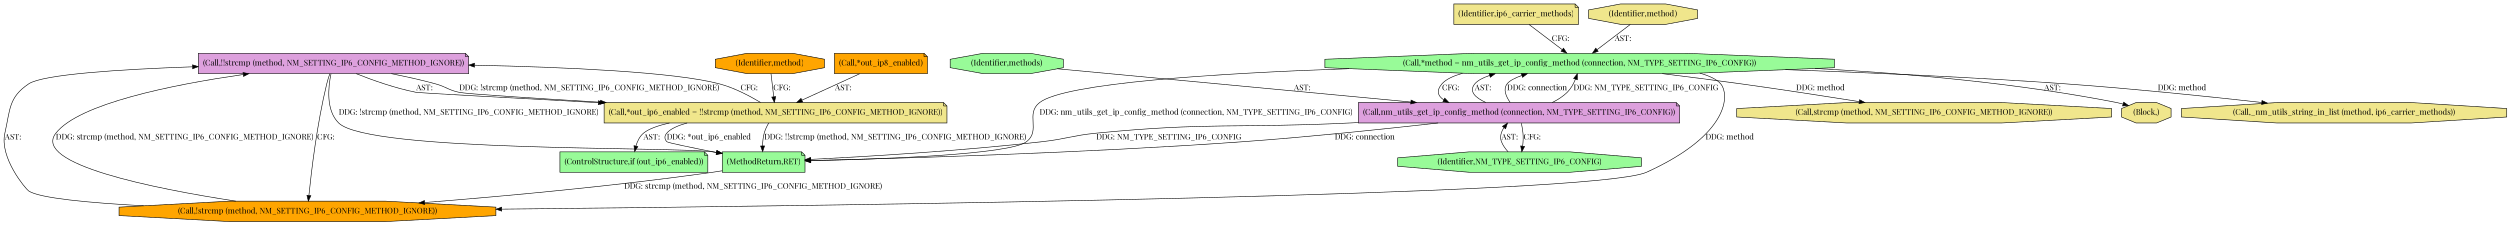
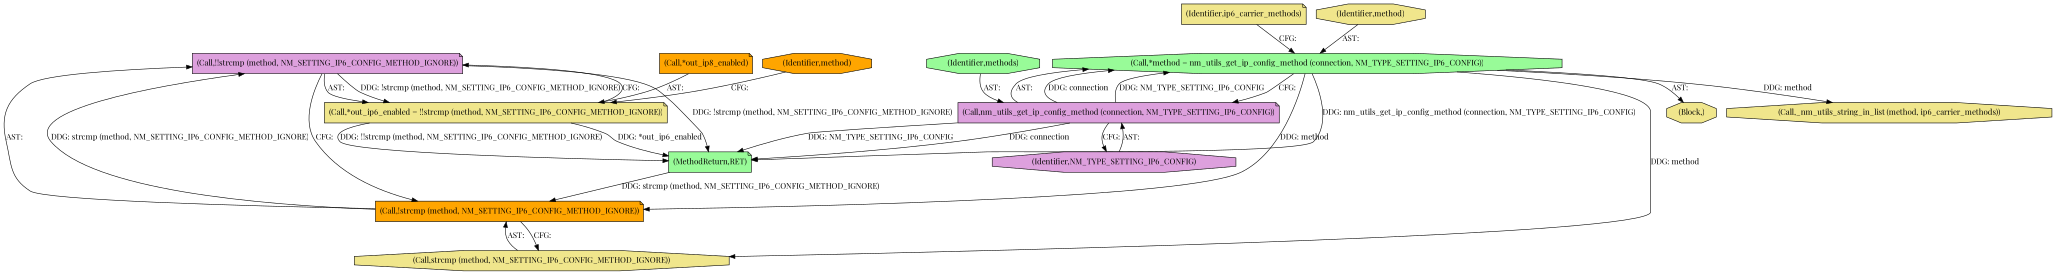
node "(ControlStructure,if (out_ip6_enabled))": removed
node "(Identifier,NM_TYPE_SETTING_IP6_CONFIG)": fillcolor palegreen -> plum
node "(Call,!strcmp (method, NM_SETTING_IP6_CONFIG_METHOD_IGNORE))": shape octagon -> note
edge "(Call,!strcmp (method, NM_SETTING_IP6_CONFIG_METHOD_IGNORE))" -> "(Call,strcmp (method, NM_SETTING_IP6_CONFIG_METHOD_IGNORE))": added, label "CFG:"
edge "(Call,strcmp (method, NM_SETTING_IP6_CONFIG_METHOD_IGNORE))" -> "(Call,!strcmp (method, NM_SETTING_IP6_CONFIG_METHOD_IGNORE))": added, label "AST:"
